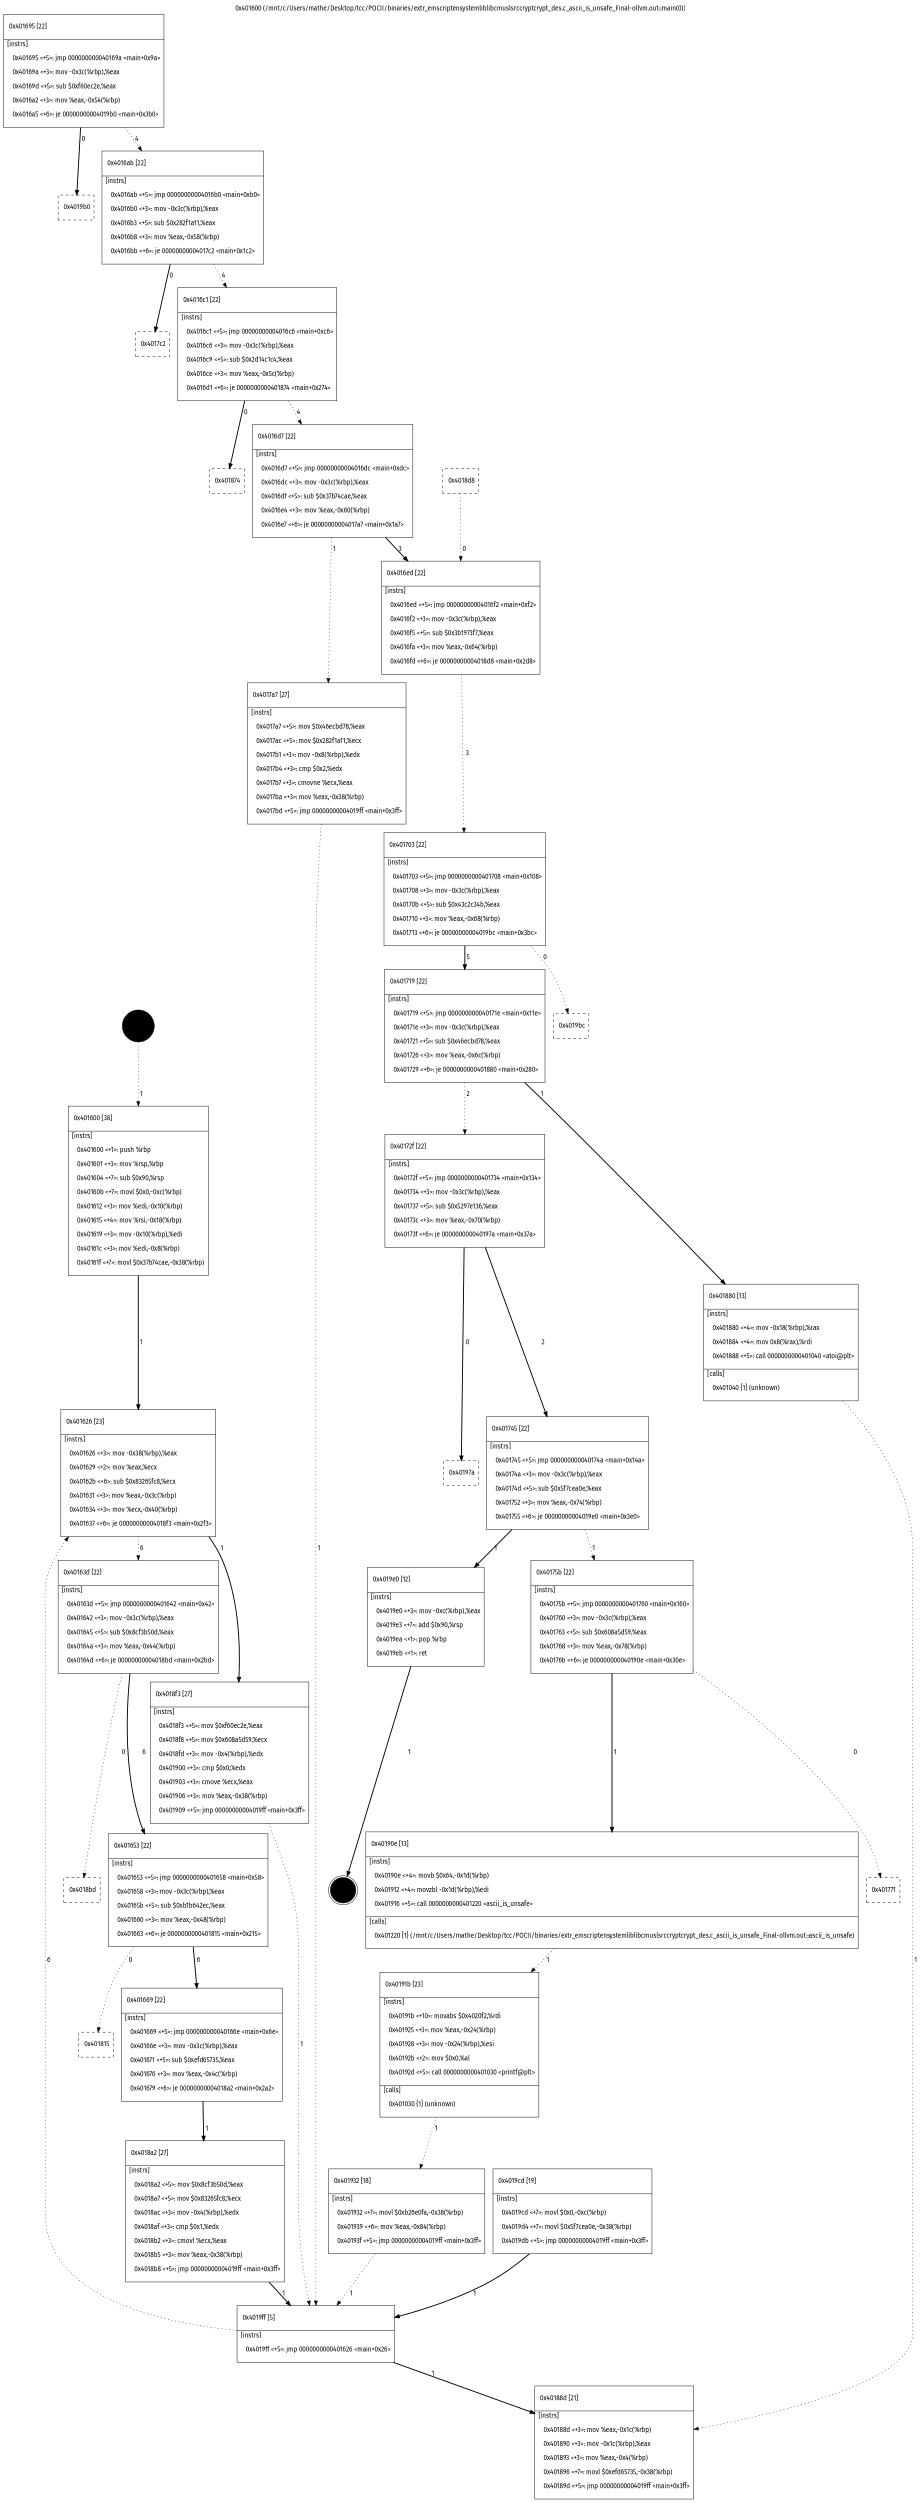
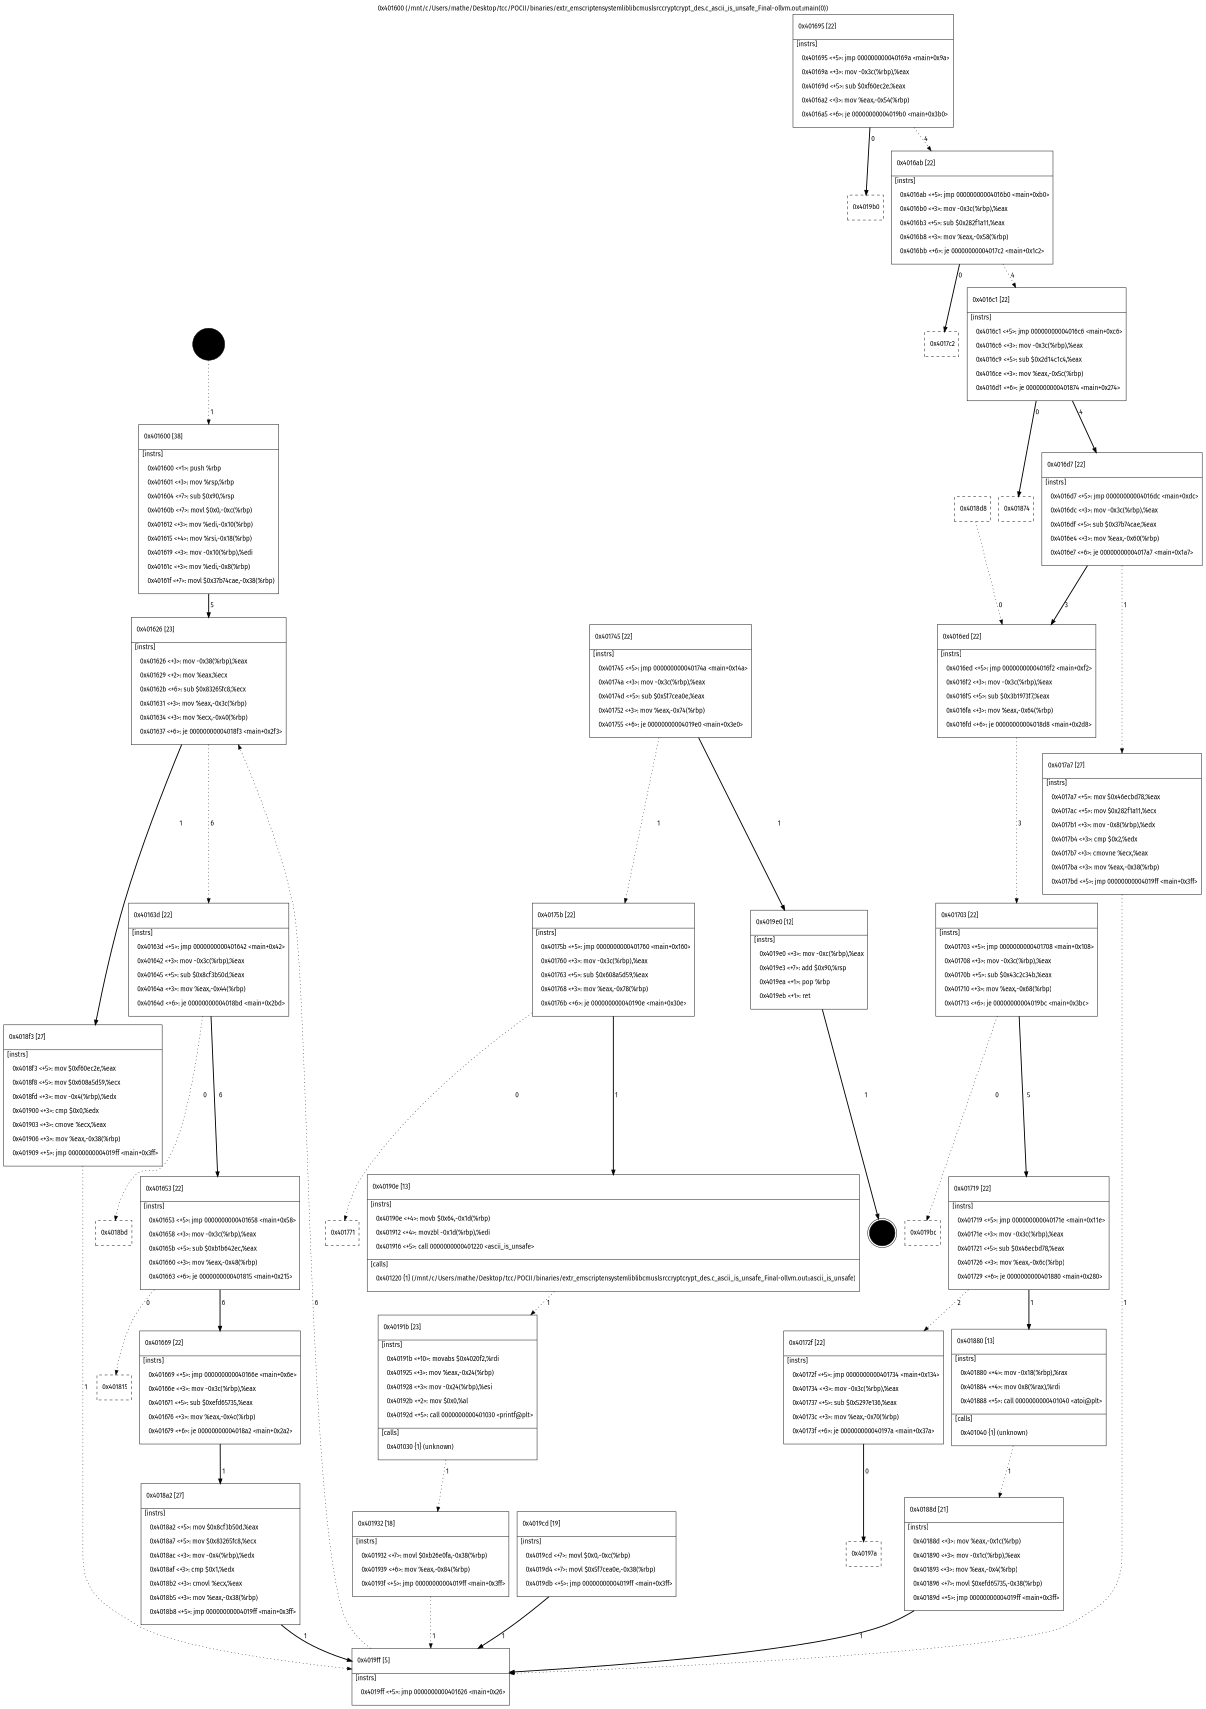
edge "0x4016c1 [22]" -> "0x4016d7 [22]": style dotted -> bold
edge "0x40172f [22]" -> "0x401745 [22]": removed, label "2"
edge "0x401600 [38]" -> "0x401626 [23]": label " 1" -> " 5"
edge "0x4019ff [5]" -> "0x40188d [21]": reversed
